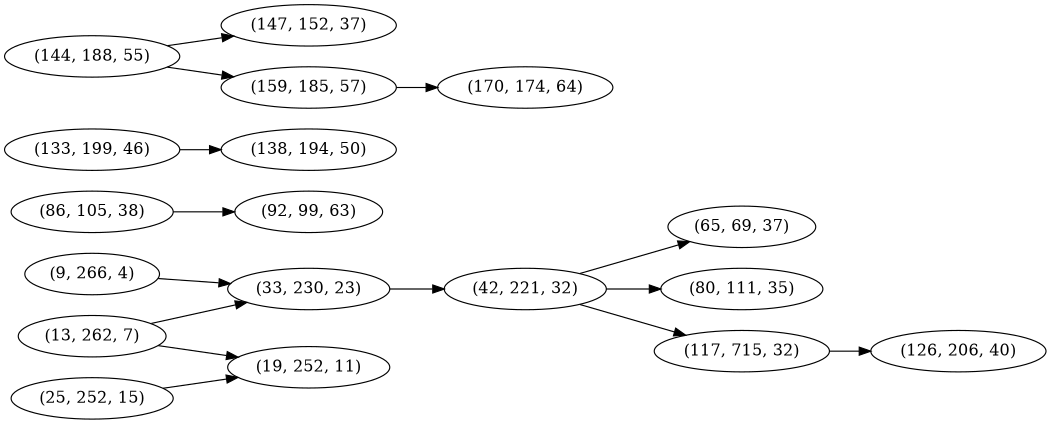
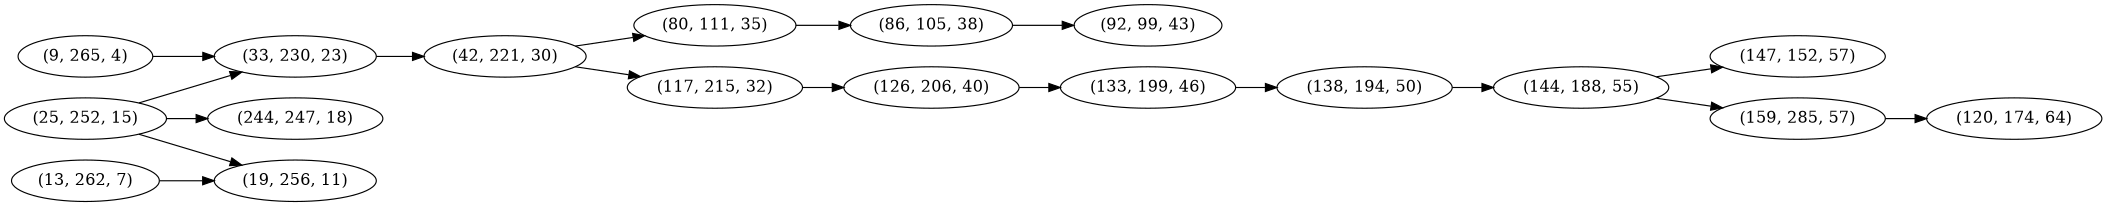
node "(147, 152, 37)": label "(147, 152, 37)" -> "(147, 152, 57)"
edge "(80, 111, 35)" -> "(86, 105, 38)": added
node "(159, 185, 57)": label "(159, 185, 57)" -> "(159, 285, 57)"
node "(170, 174, 64)": label "(170, 174, 64)" -> "(120, 174, 64)"
edge "(126, 206, 40)" -> "(133, 199, 46)": added
edge "(138, 194, 50)" -> "(144, 188, 55)": added
node "(244, 247, 18)": added
node "(92, 99, 63)": label "(92, 99, 63)" -> "(92, 99, 43)"
node "(65, 69, 37)": removed
node "(9, 266, 4)": label "(9, 266, 4)" -> "(9, 265, 4)"
node "(42, 221, 32)": label "(42, 221, 32)" -> "(42, 221, 30)"
edge "(13, 262, 7)" -> "(33, 230, 23)": now "(25, 252, 15)" -> "(33, 230, 23)"
node "(117, 715, 32)": label "(117, 715, 32)" -> "(117, 215, 32)"
node "(19, 252, 11)": label "(19, 252, 11)" -> "(19, 256, 11)"
